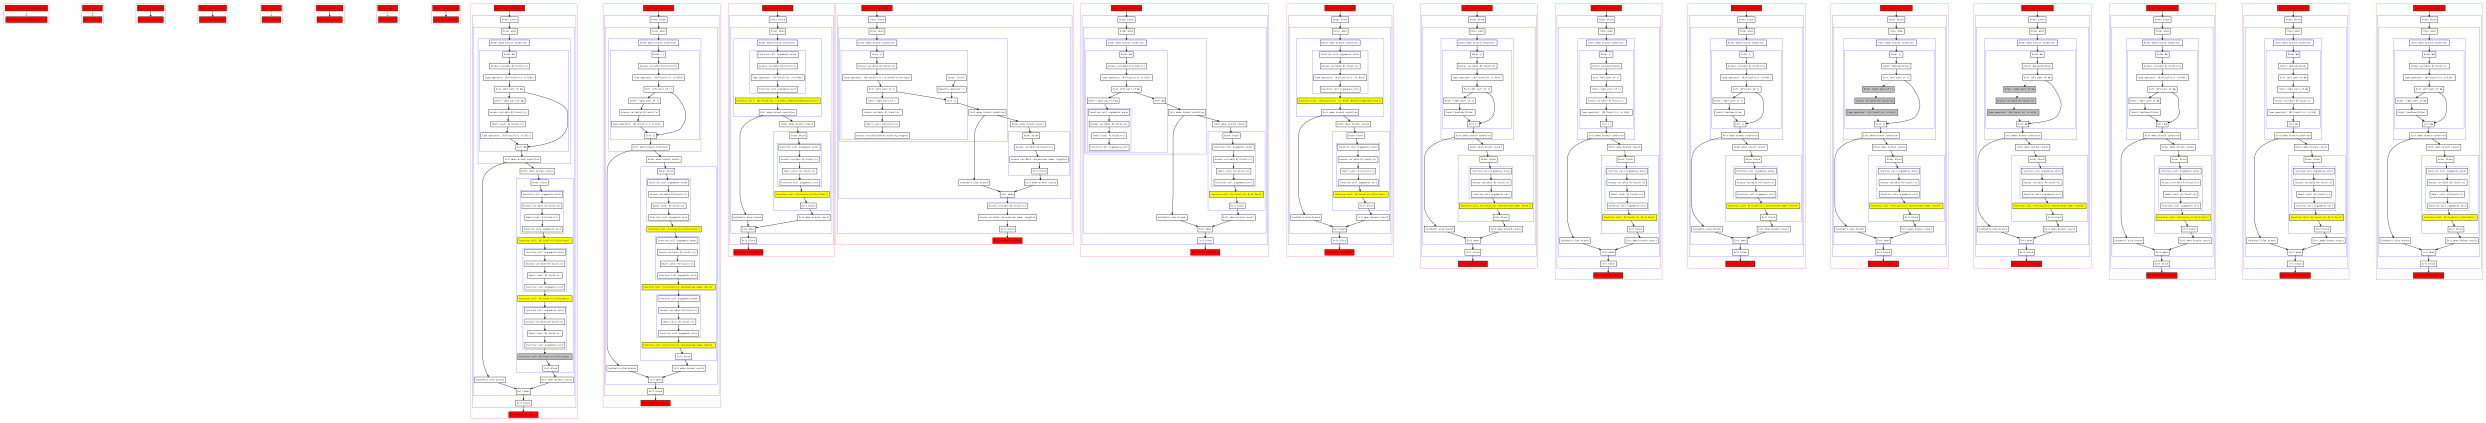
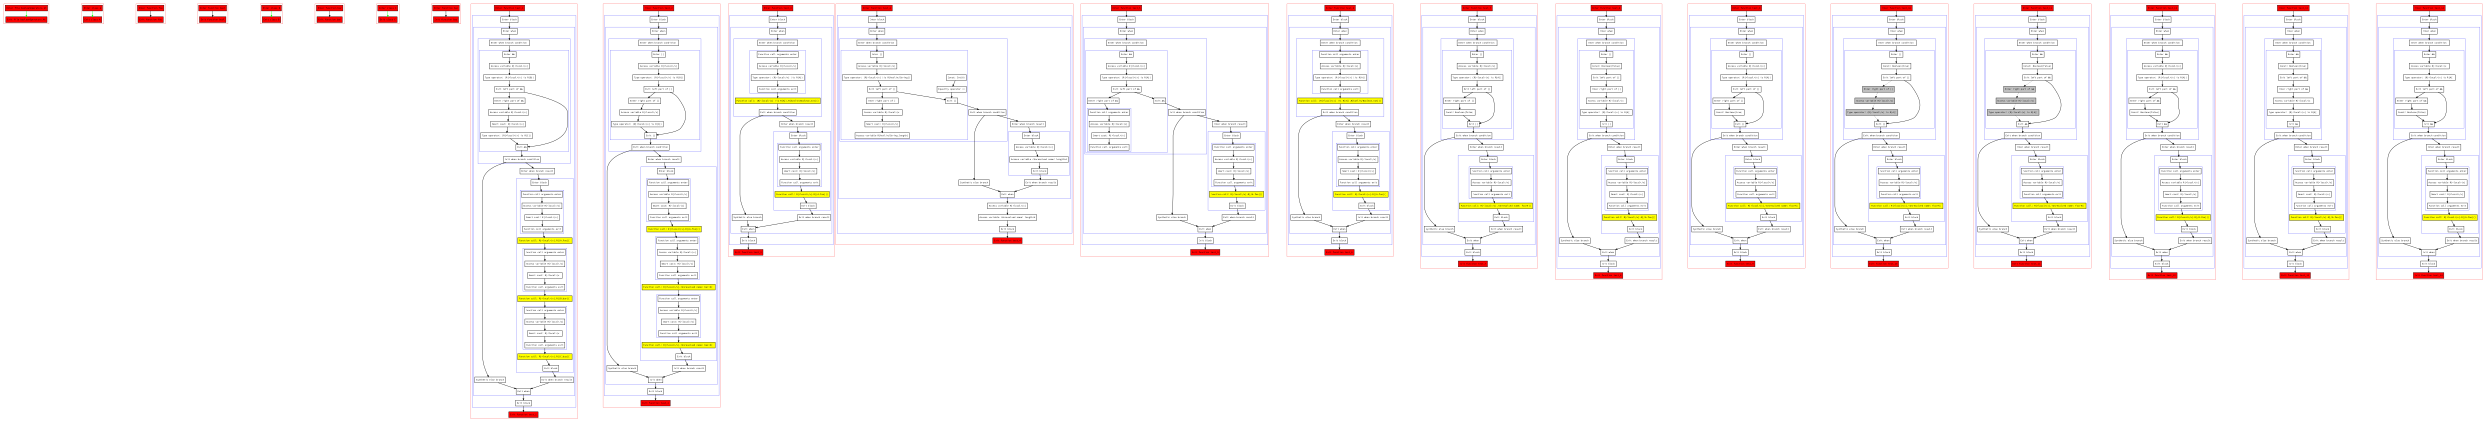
node "Function call: R|<local>/x|.R|/C.baz|()": fillcolor gray -> yellow
